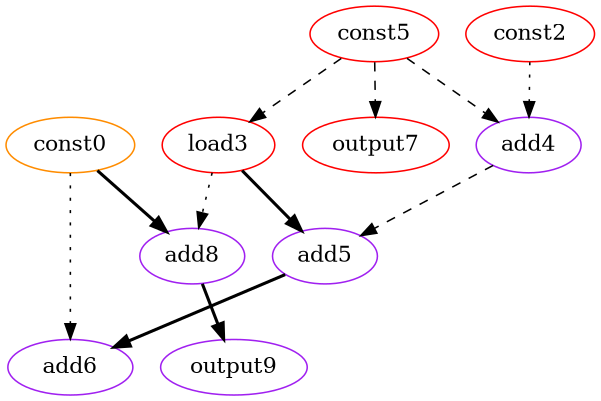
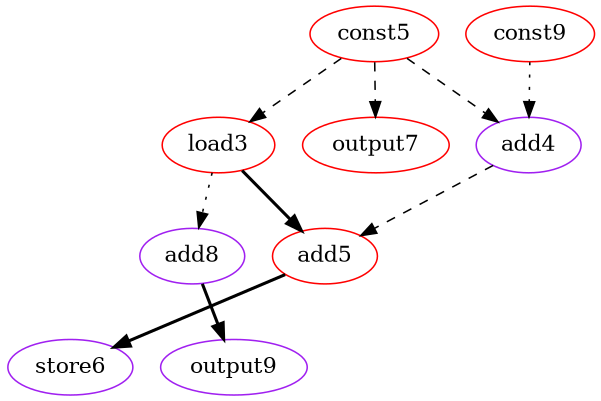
node "const2": label "const2" -> "const9"
node "const0": removed
node "add5": color purple -> red
node "add6": label "add6" -> "store6"
